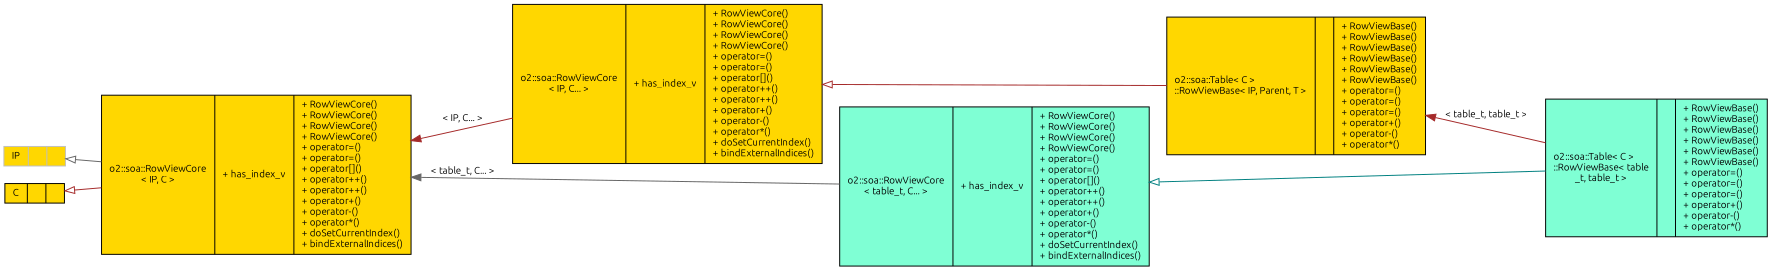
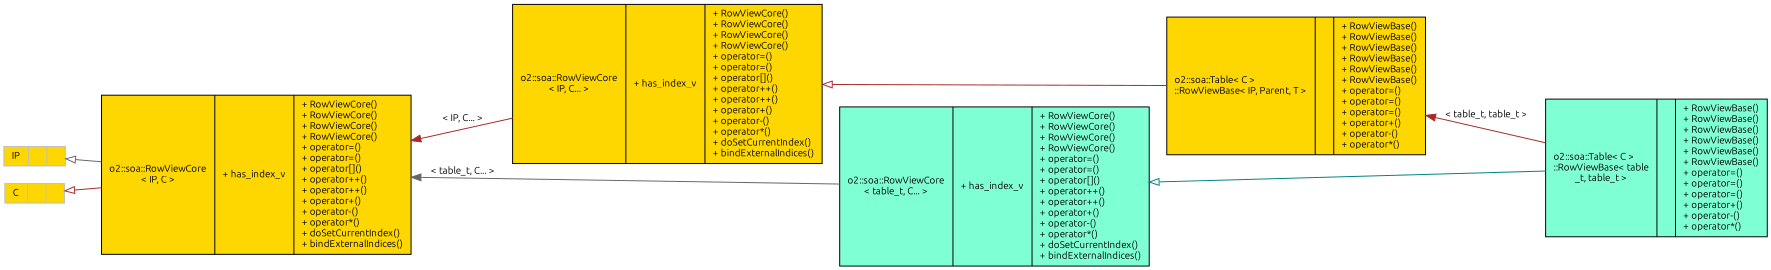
node "C": color black -> grey75
